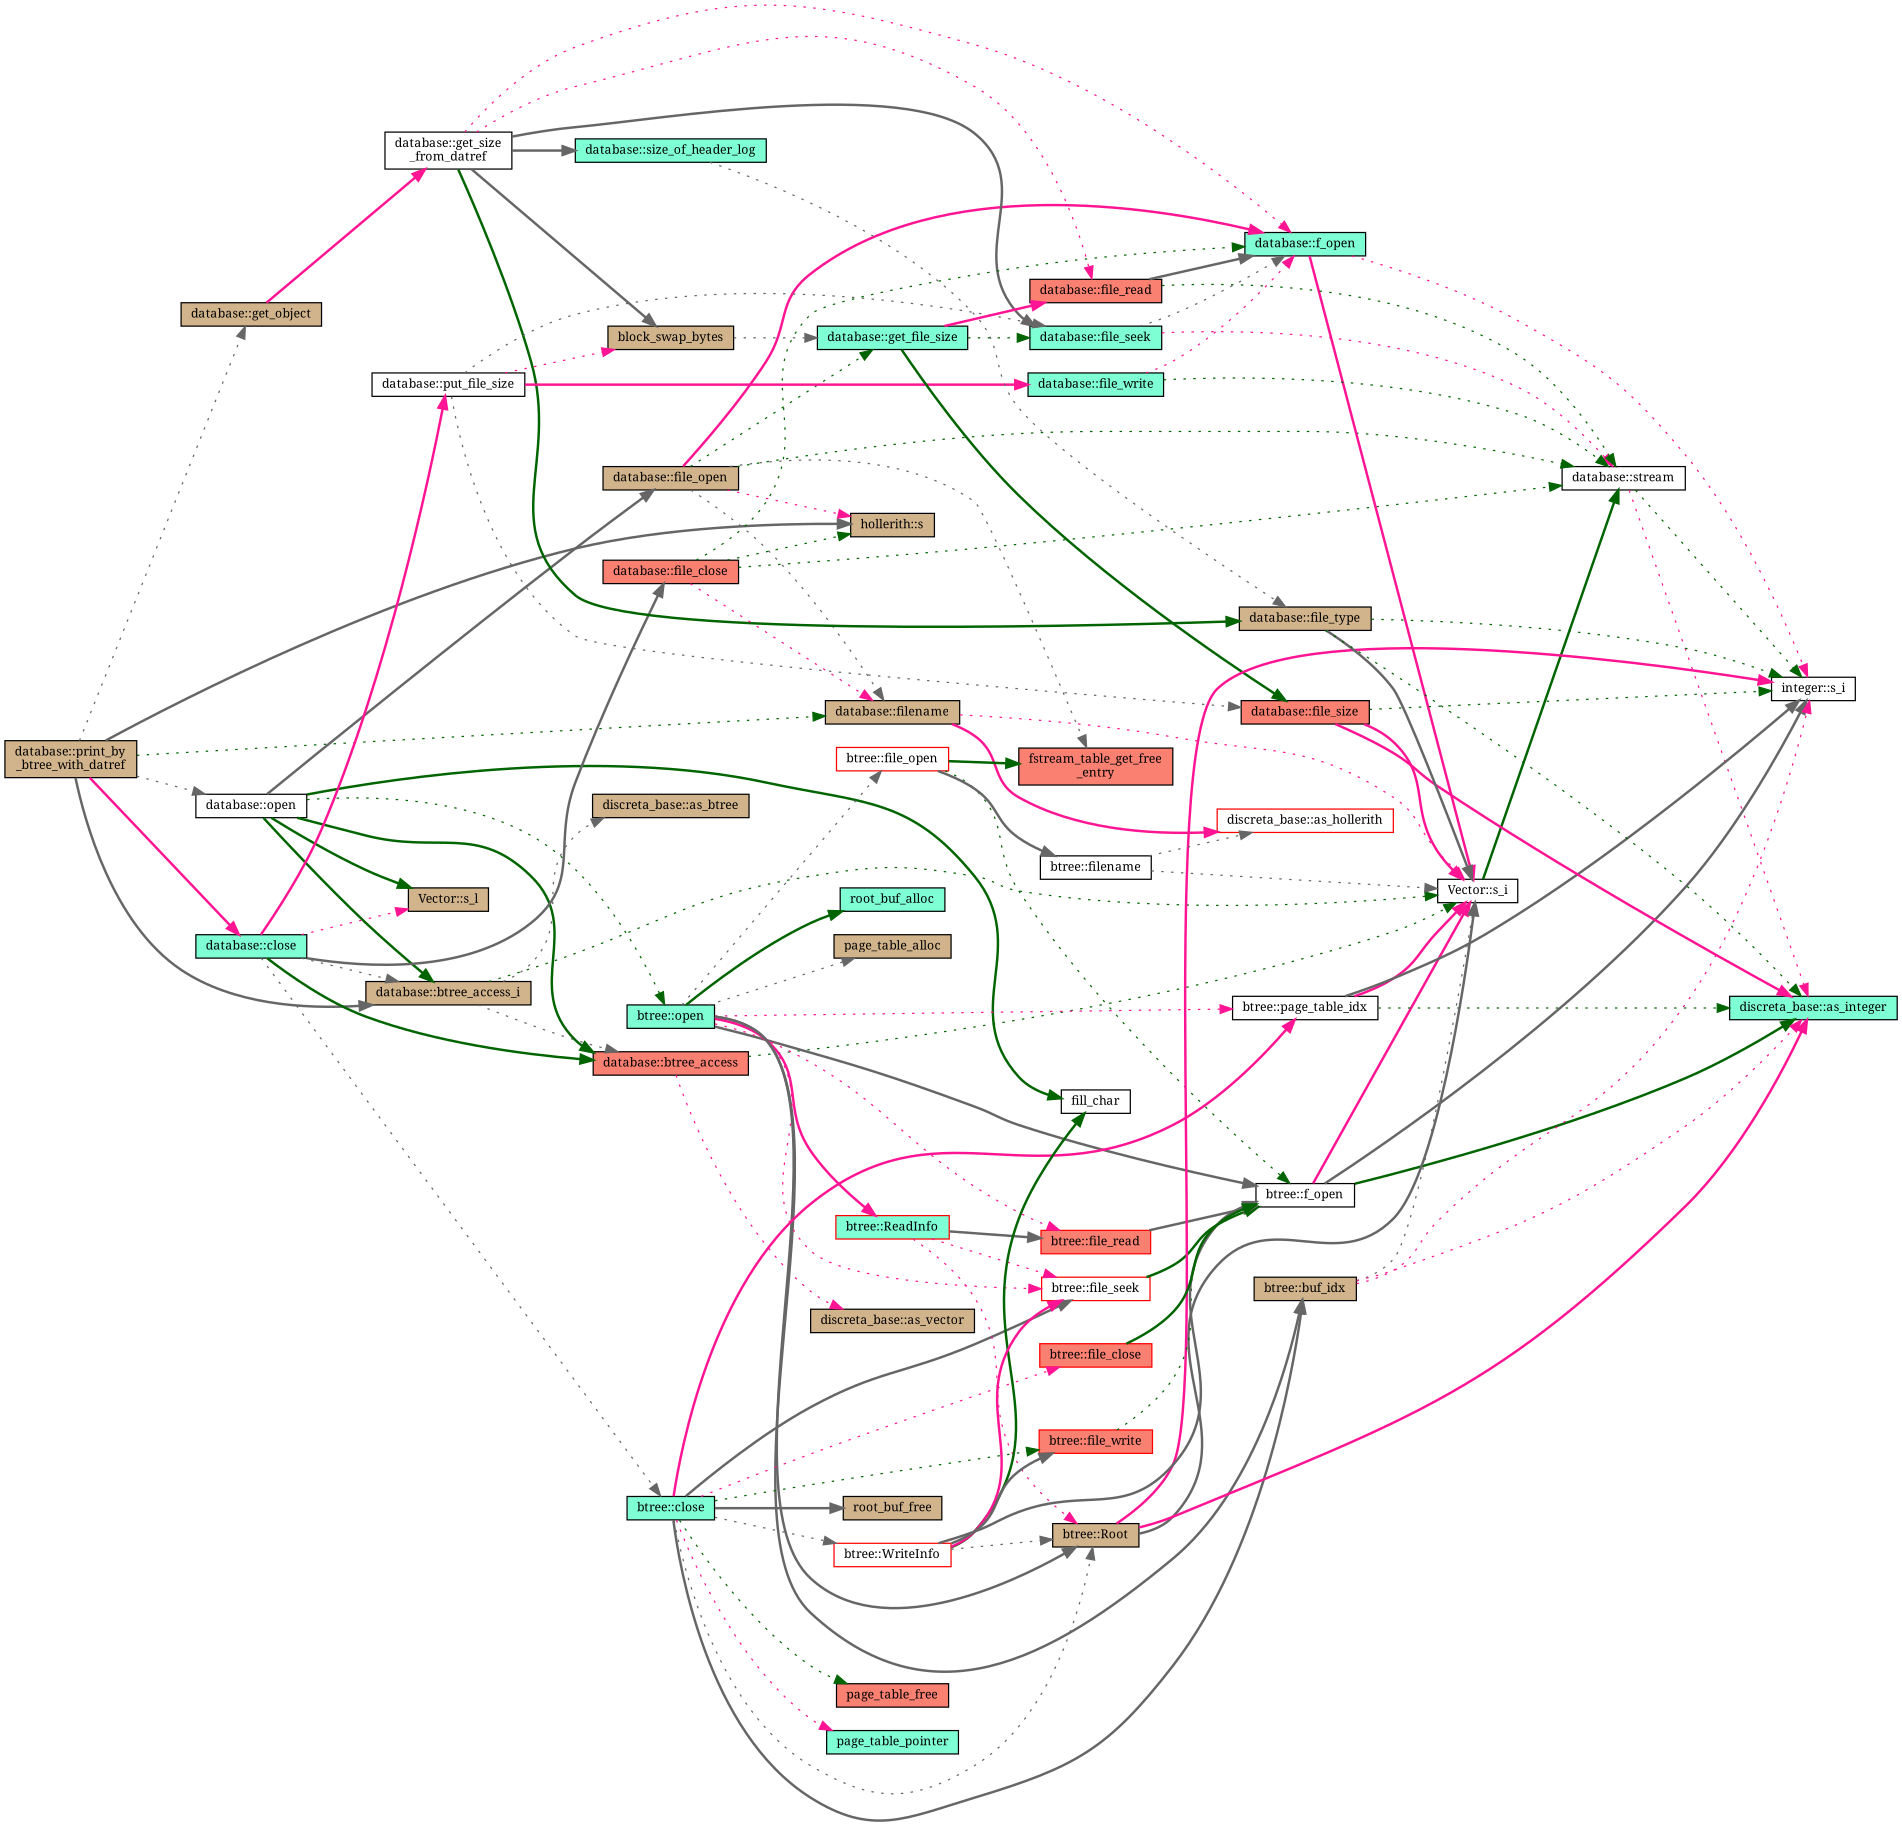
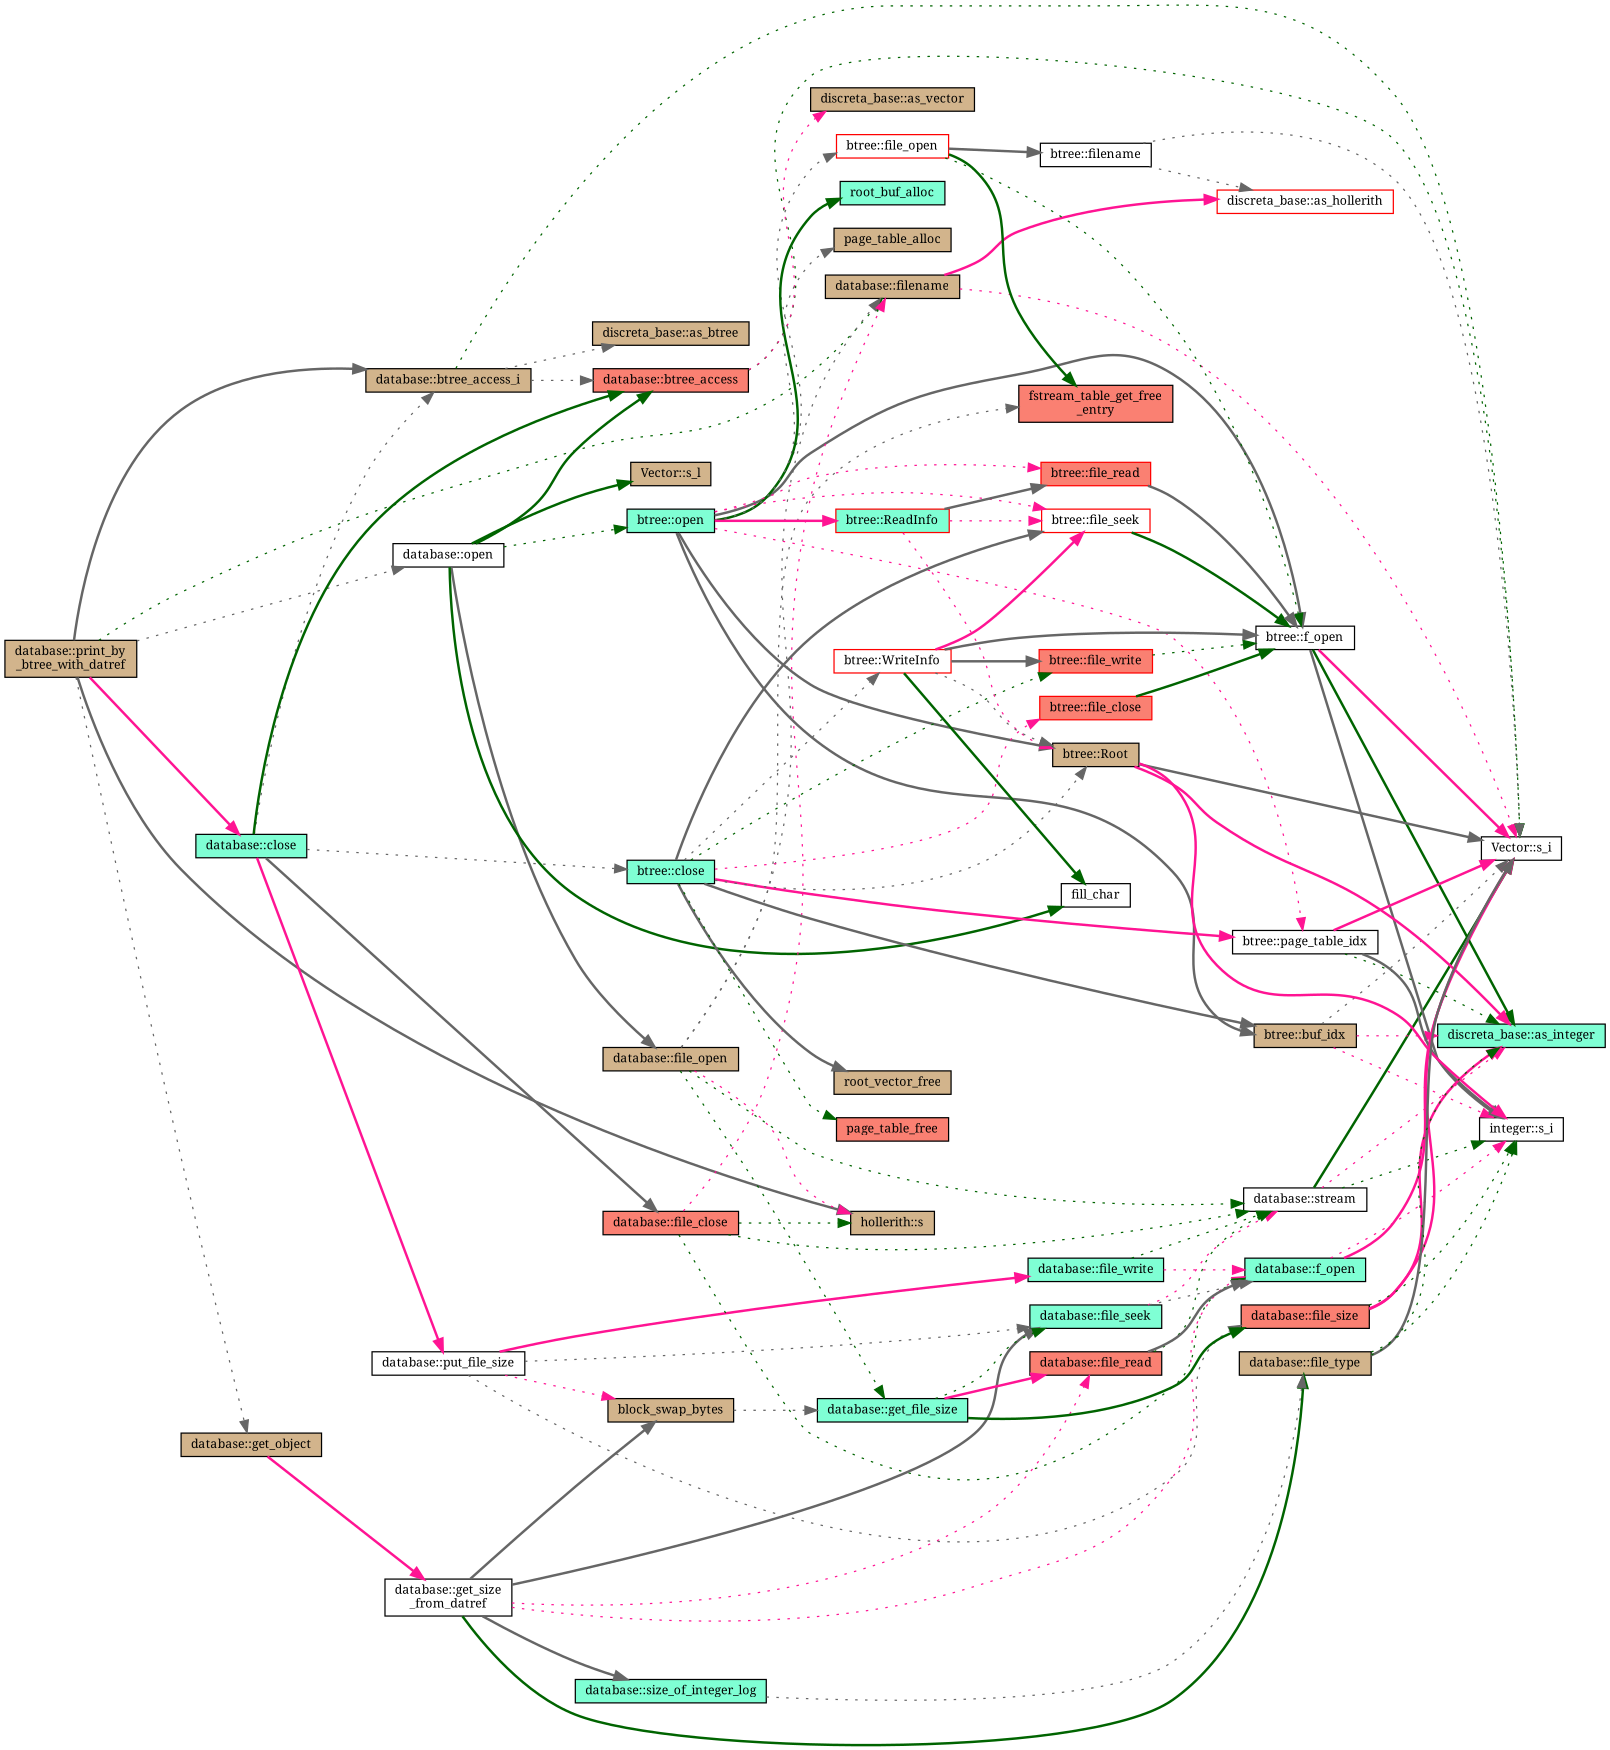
node "database::size_of_header_log": label "database::size_of_header_log" -> "database::size_of_integer_log"
edge "database::file_open" -> "database::f_open": removed
edge "Vector::s_i" -> "database::stream": reversed
edge "database::open" -> "database::btree_access_i": removed
edge "database::close" -> "Vector::s_l": removed
node "root_buf_free": label "root_buf_free" -> "root_vector_free"
node "page_table_pointer": removed
